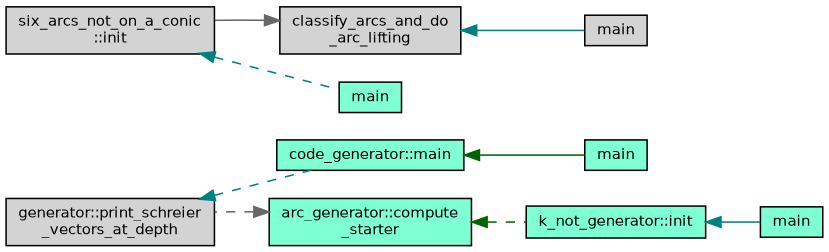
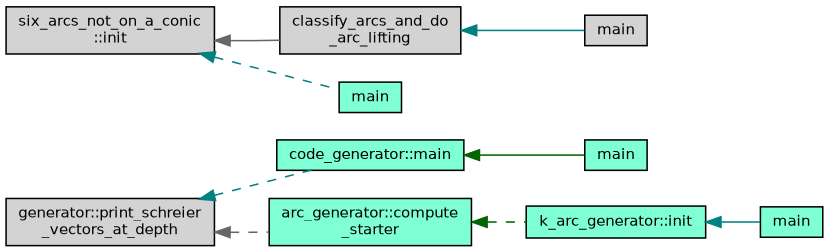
edge "six_arcs_not_on_a_conic ::init" -> "classify_arcs_and_do _arc_lifting": reversed
edge "generator::print_schreier _vectors_at_depth" -> "arc_generator::compute _starter": reversed
node "k_not_generator::init": label "k_not_generator::init" -> "k_arc_generator::init"
